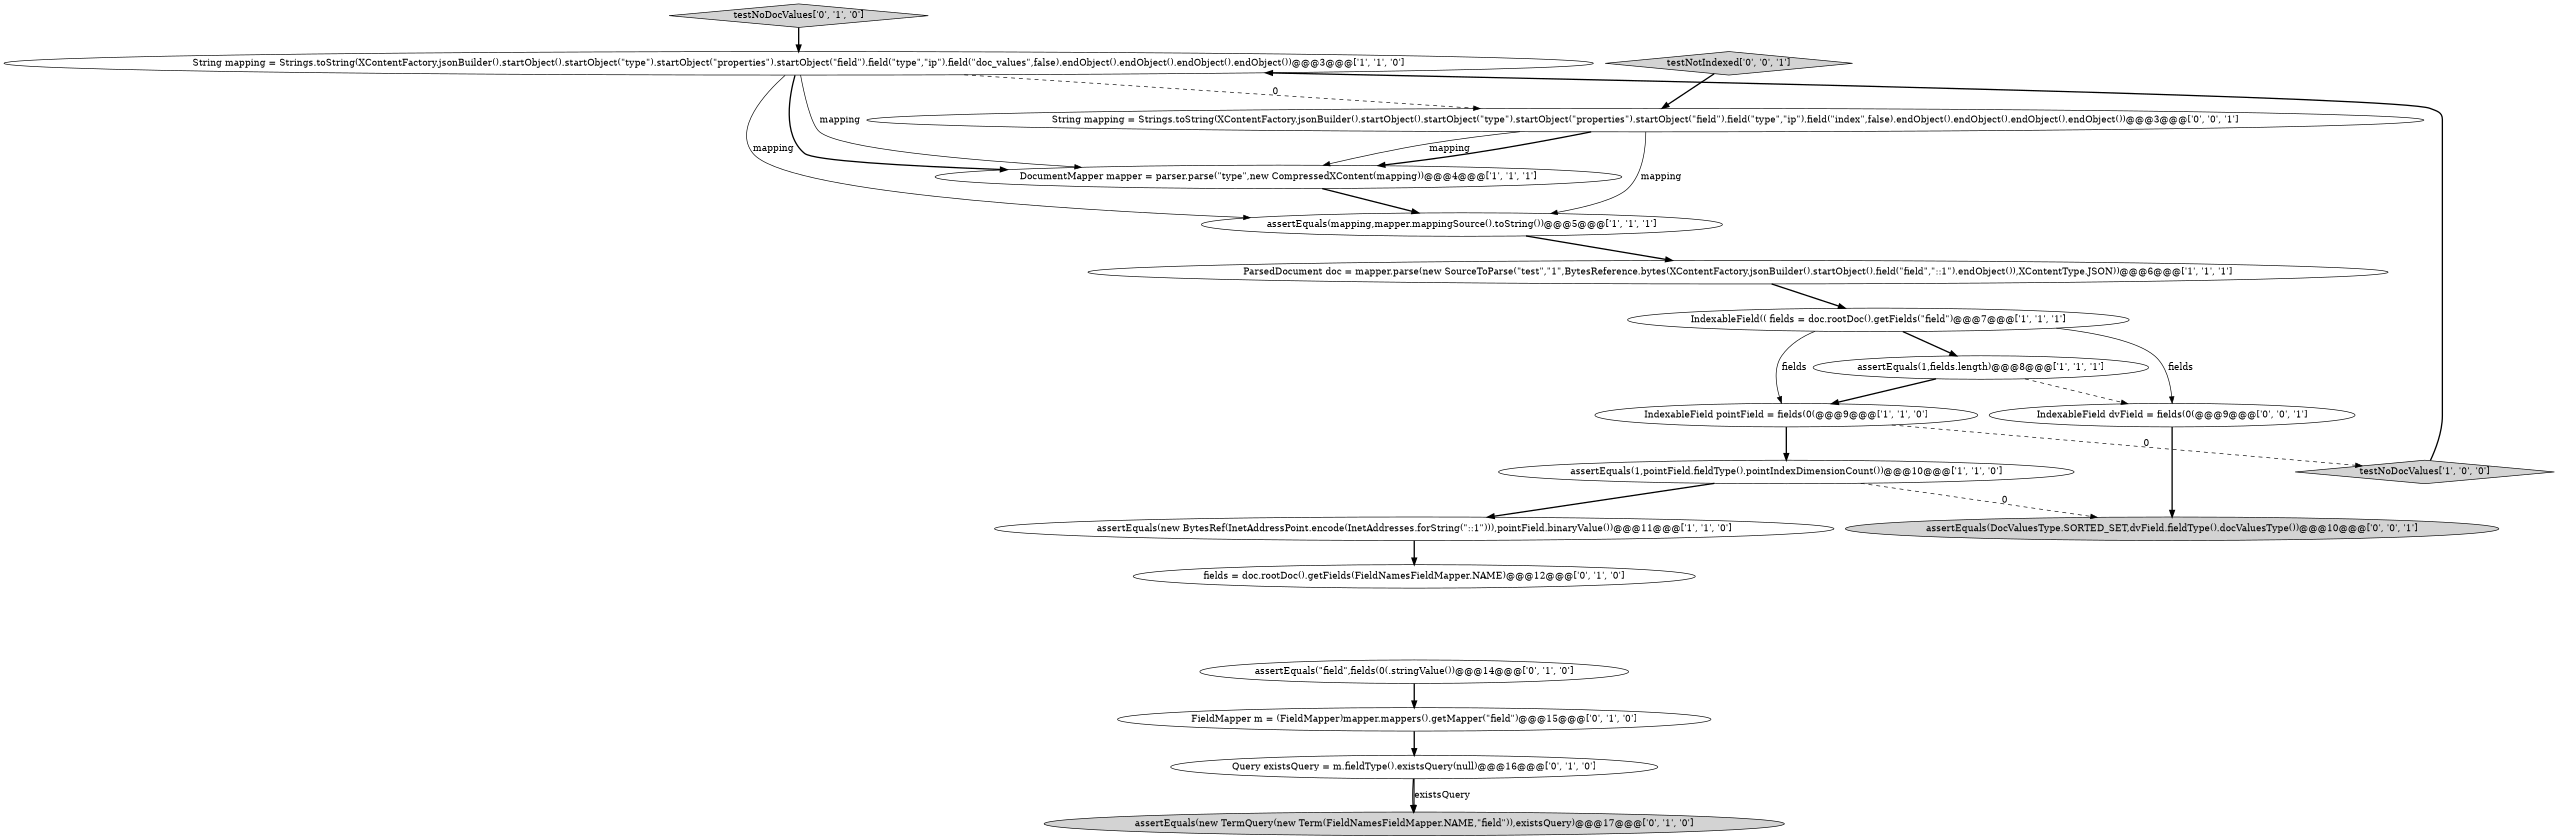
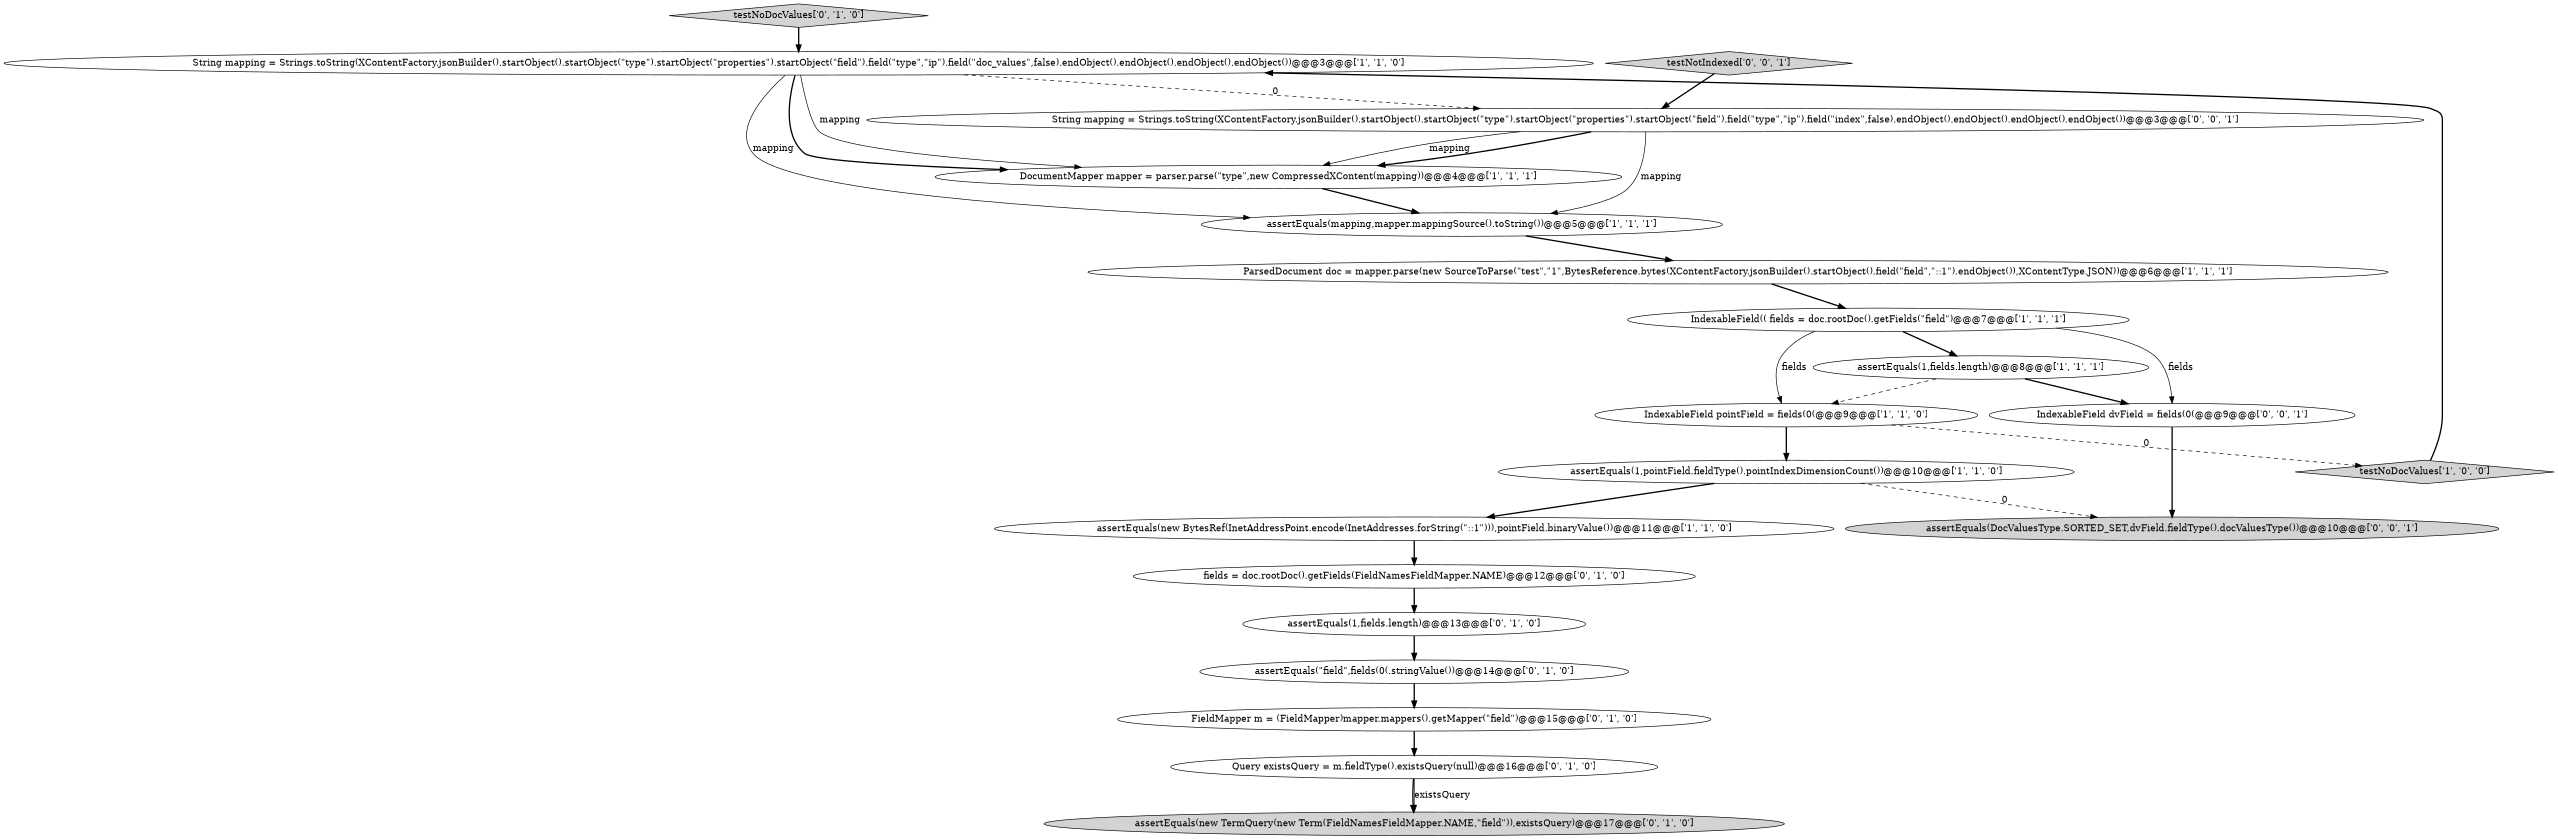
edge "assertEquals(1,fields.length)@@@8@@@['1', '1', '1']" -> "IndexableField pointField = fields(0(@@@9@@@['1', '1', '0']": style bold -> dashed
edge "assertEquals(1,fields.length)@@@8@@@['1', '1', '1']" -> "IndexableField dvField = fields(0(@@@9@@@['0', '0', '1']": style dashed -> bold
node "assertEquals(1,fields.length)@@@13@@@['0', '1', '0']": added
